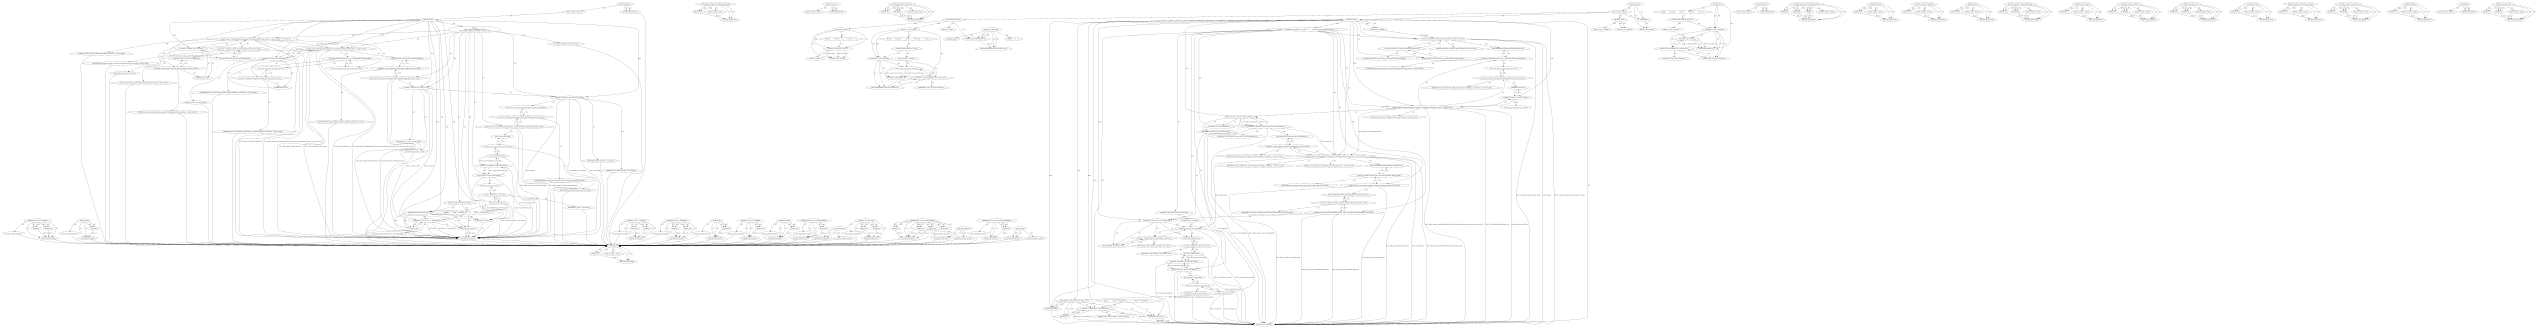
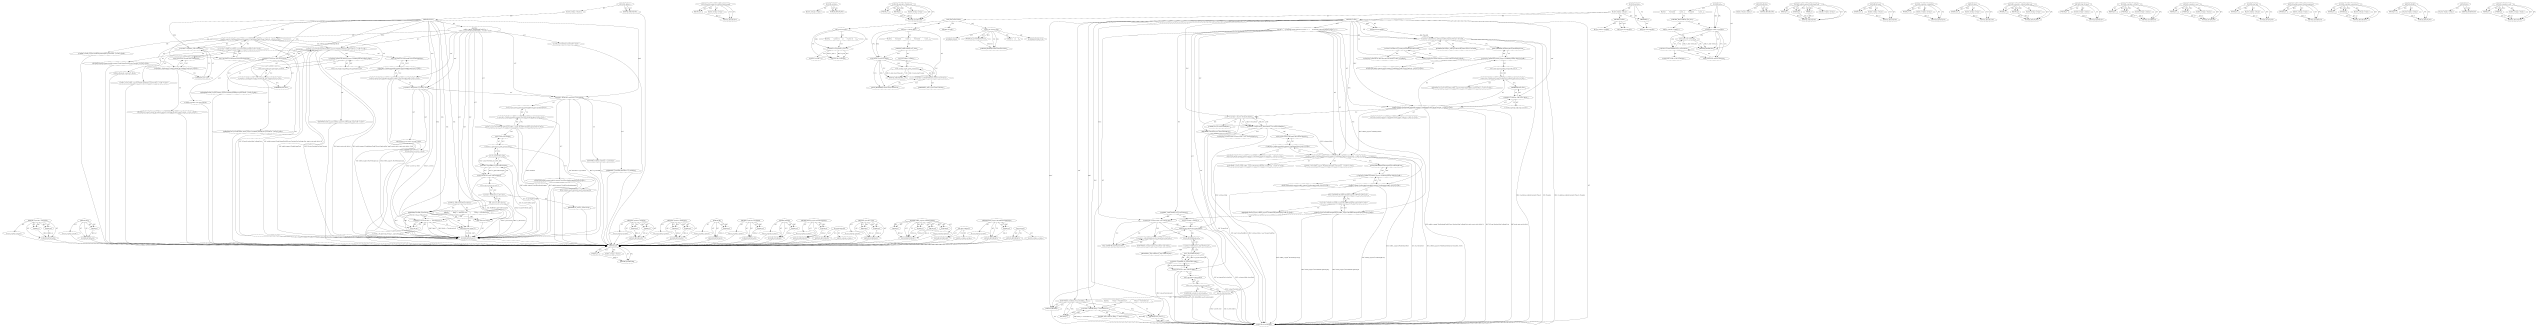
edge "(TYPE_DECL,TimeoutTask)" -> "(PARAM,CCLayerTreeHostTest* test)": now "(TYPE_DECL,TimeoutTask)" -> "(METHOD,TimeoutTask)"
node "(MODIFIER,CONSTRUCTOR)": added
edge "(IDENTIFIER,TimeoutTask,new TimeoutTask(this))" -> "(IDENTIFIER,m_timeoutTask,if (m_timeoutTask))": now "(CONTROL_STRUCTURE,IF,if (m_timeoutTask))" -> "(IDENTIFIER,m_timeoutTask,if (m_timeoutTask))"
